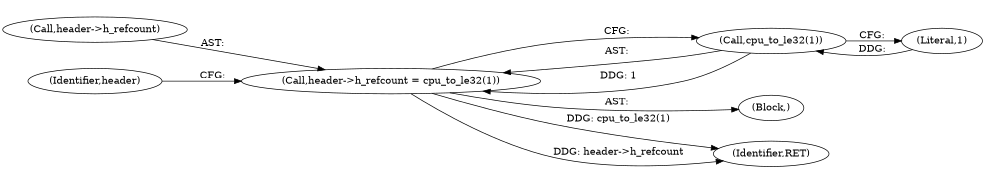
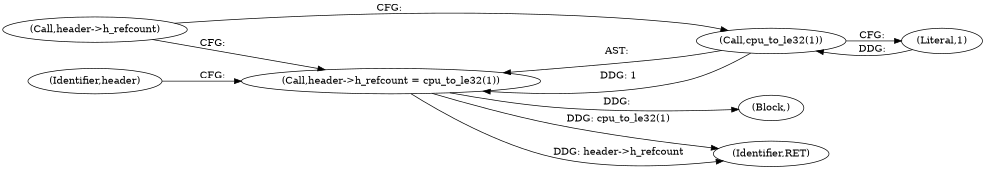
edge "(Call,header->h_refcount = cpu_to_le32(1))" -> "(Call,cpu_to_le32(1))": now "(Call,header->h_refcount)" -> "(Call,cpu_to_le32(1))"
edge "(Call,header->h_refcount)" -> "(Call,header->h_refcount = cpu_to_le32(1))": label "AST: " -> "CFG: "
edge "(Call,header->h_refcount = cpu_to_le32(1))" -> "(Block,)": label "AST: " -> "DDG: "
